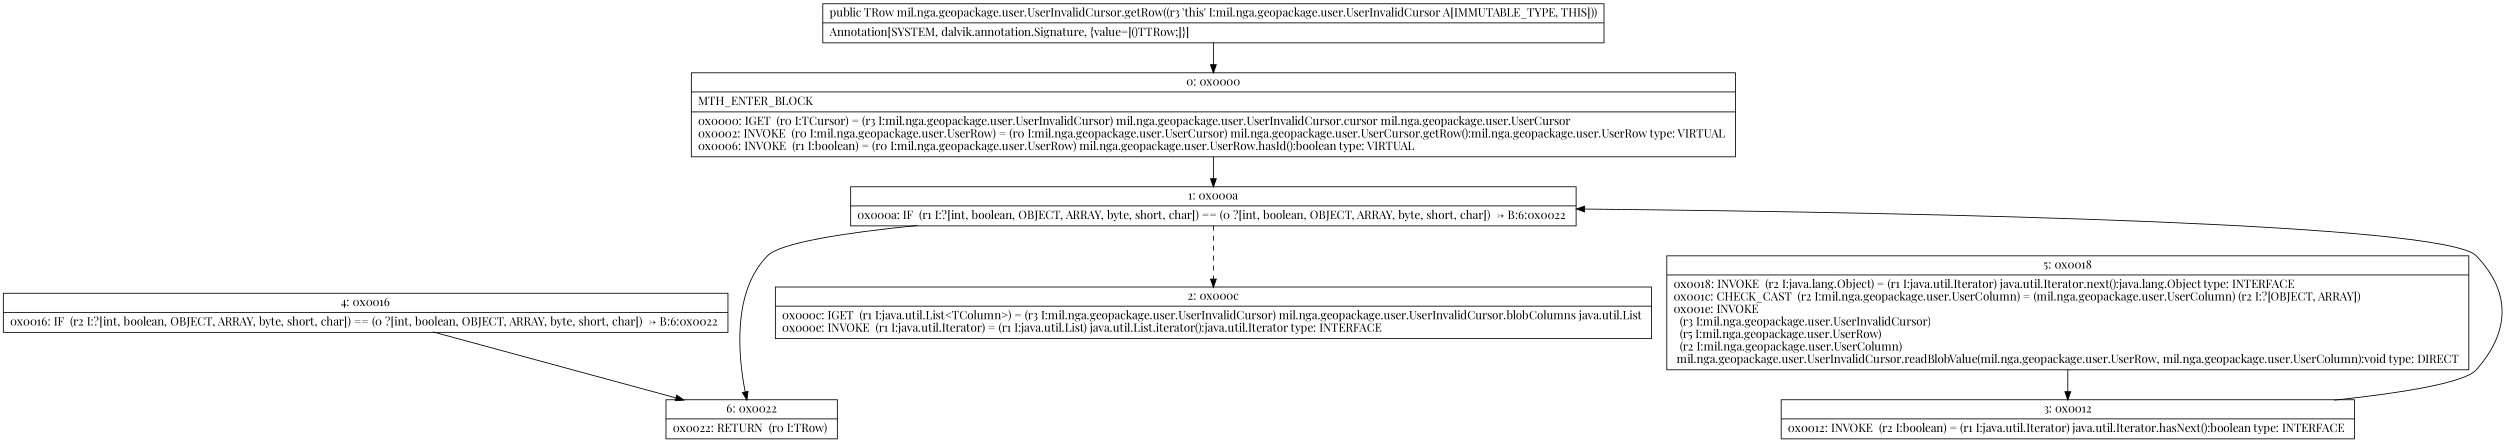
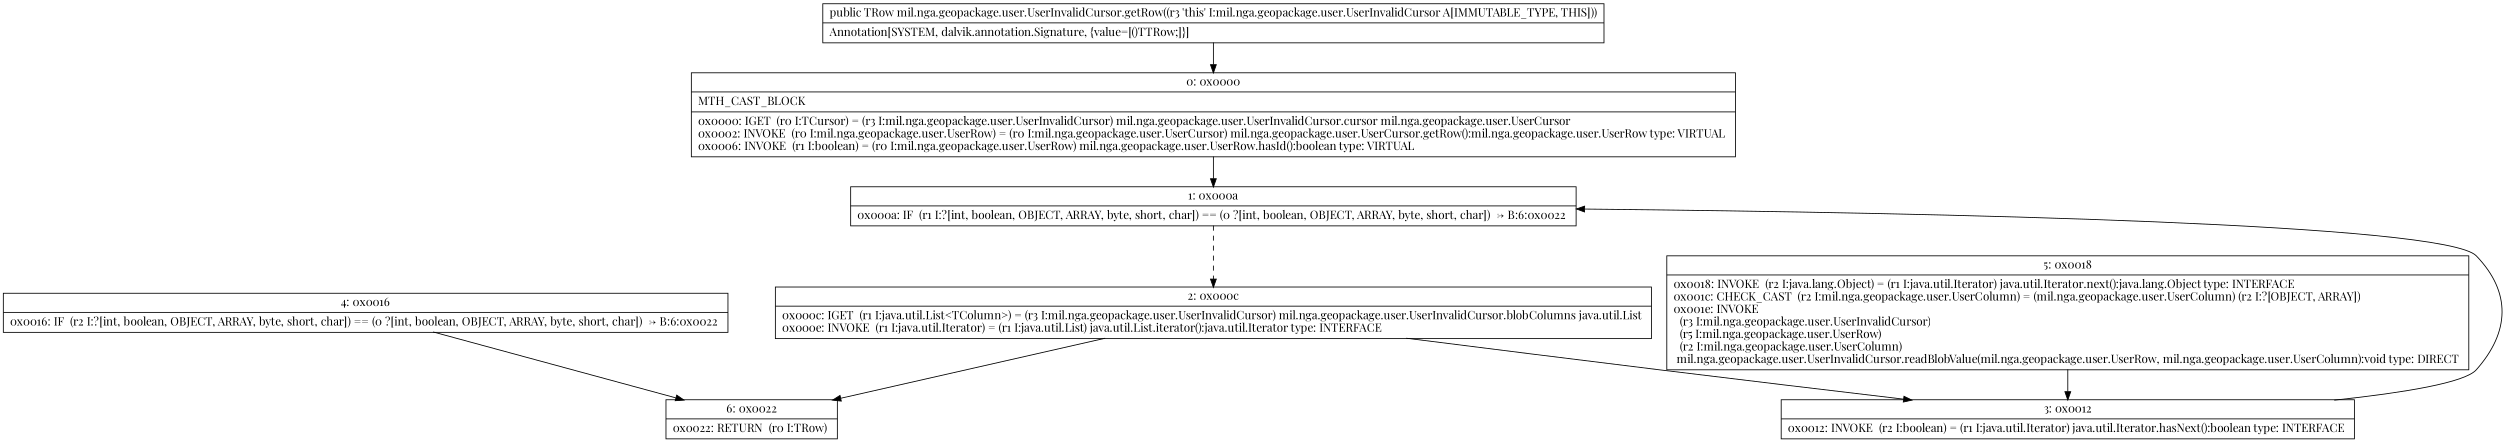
node "0: 0x0000": text "MTH_ENTER_BLOCK" -> "MTH_CAST_BLOCK"
edge "1: 0x000a" -> "6: 0x0022": now "2: 0x000c" -> "6: 0x0022"
edge "2: 0x000c" -> "3: 0x0012": added
